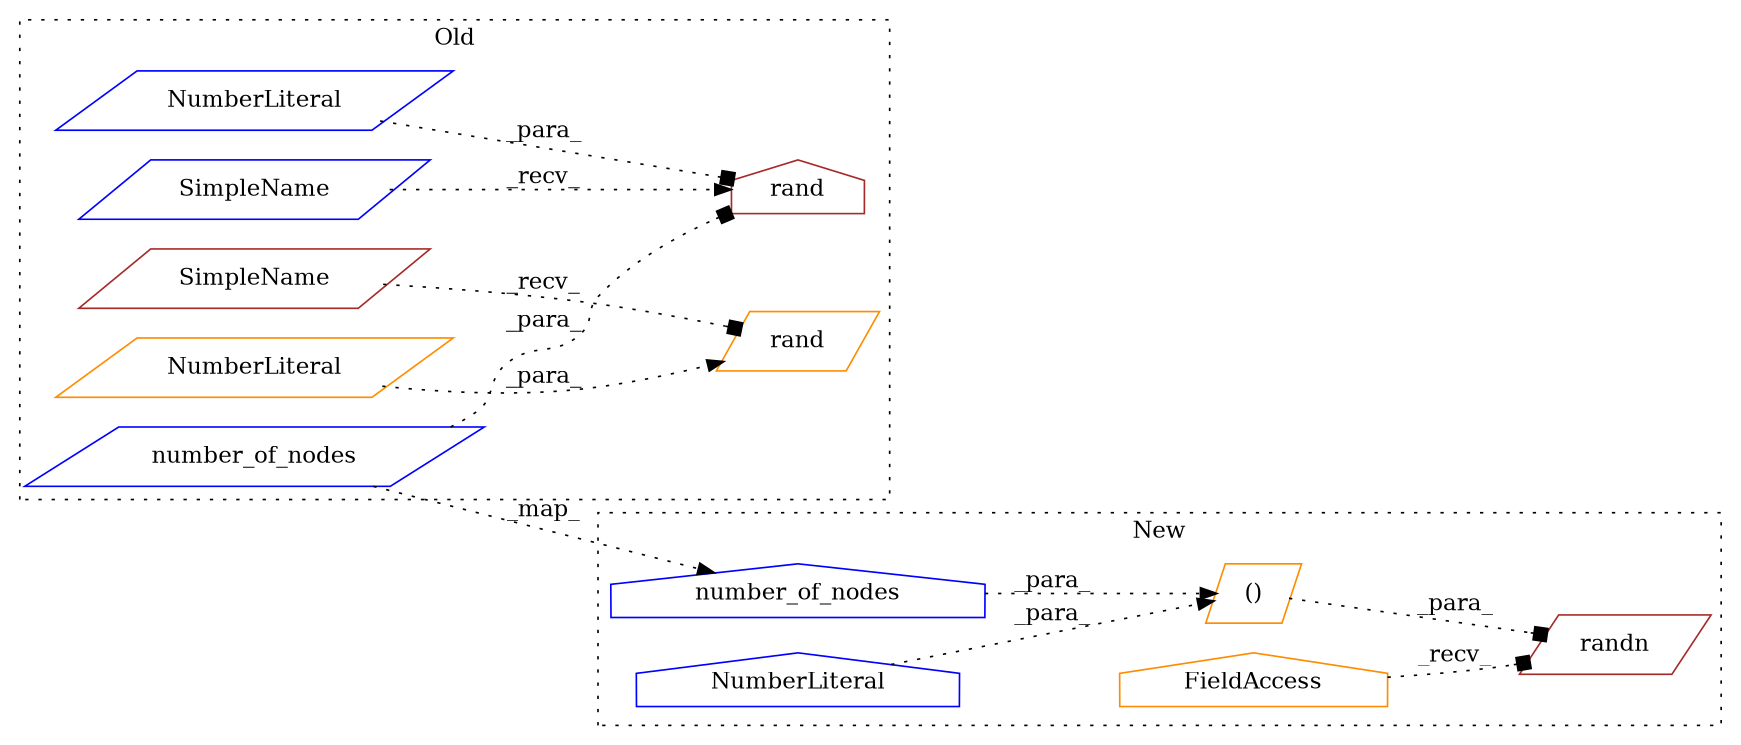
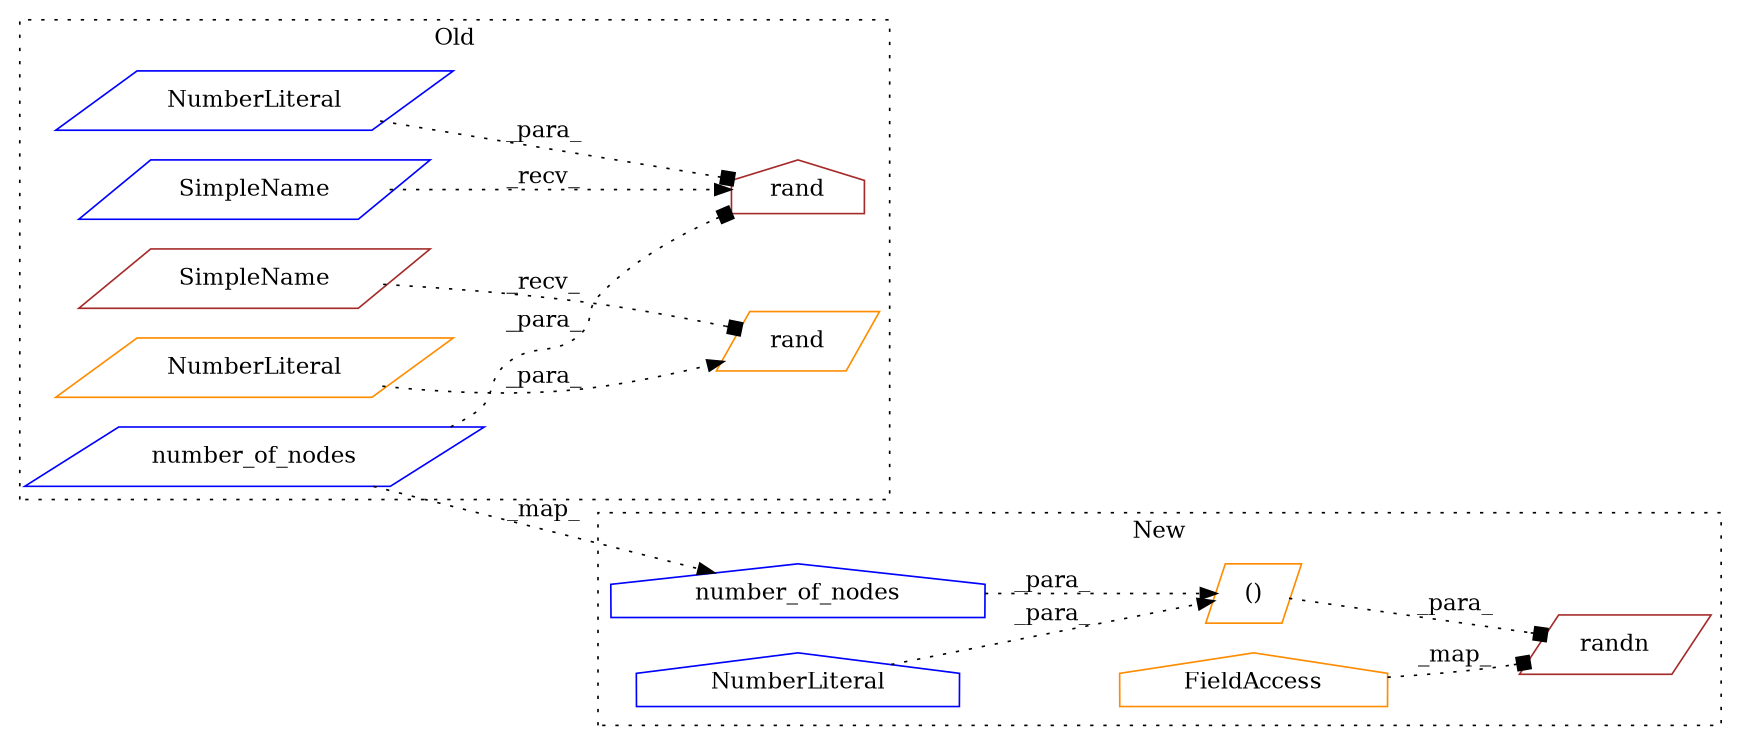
edge "FieldAccess" -> "randn": label "_recv_" -> "_map_"
